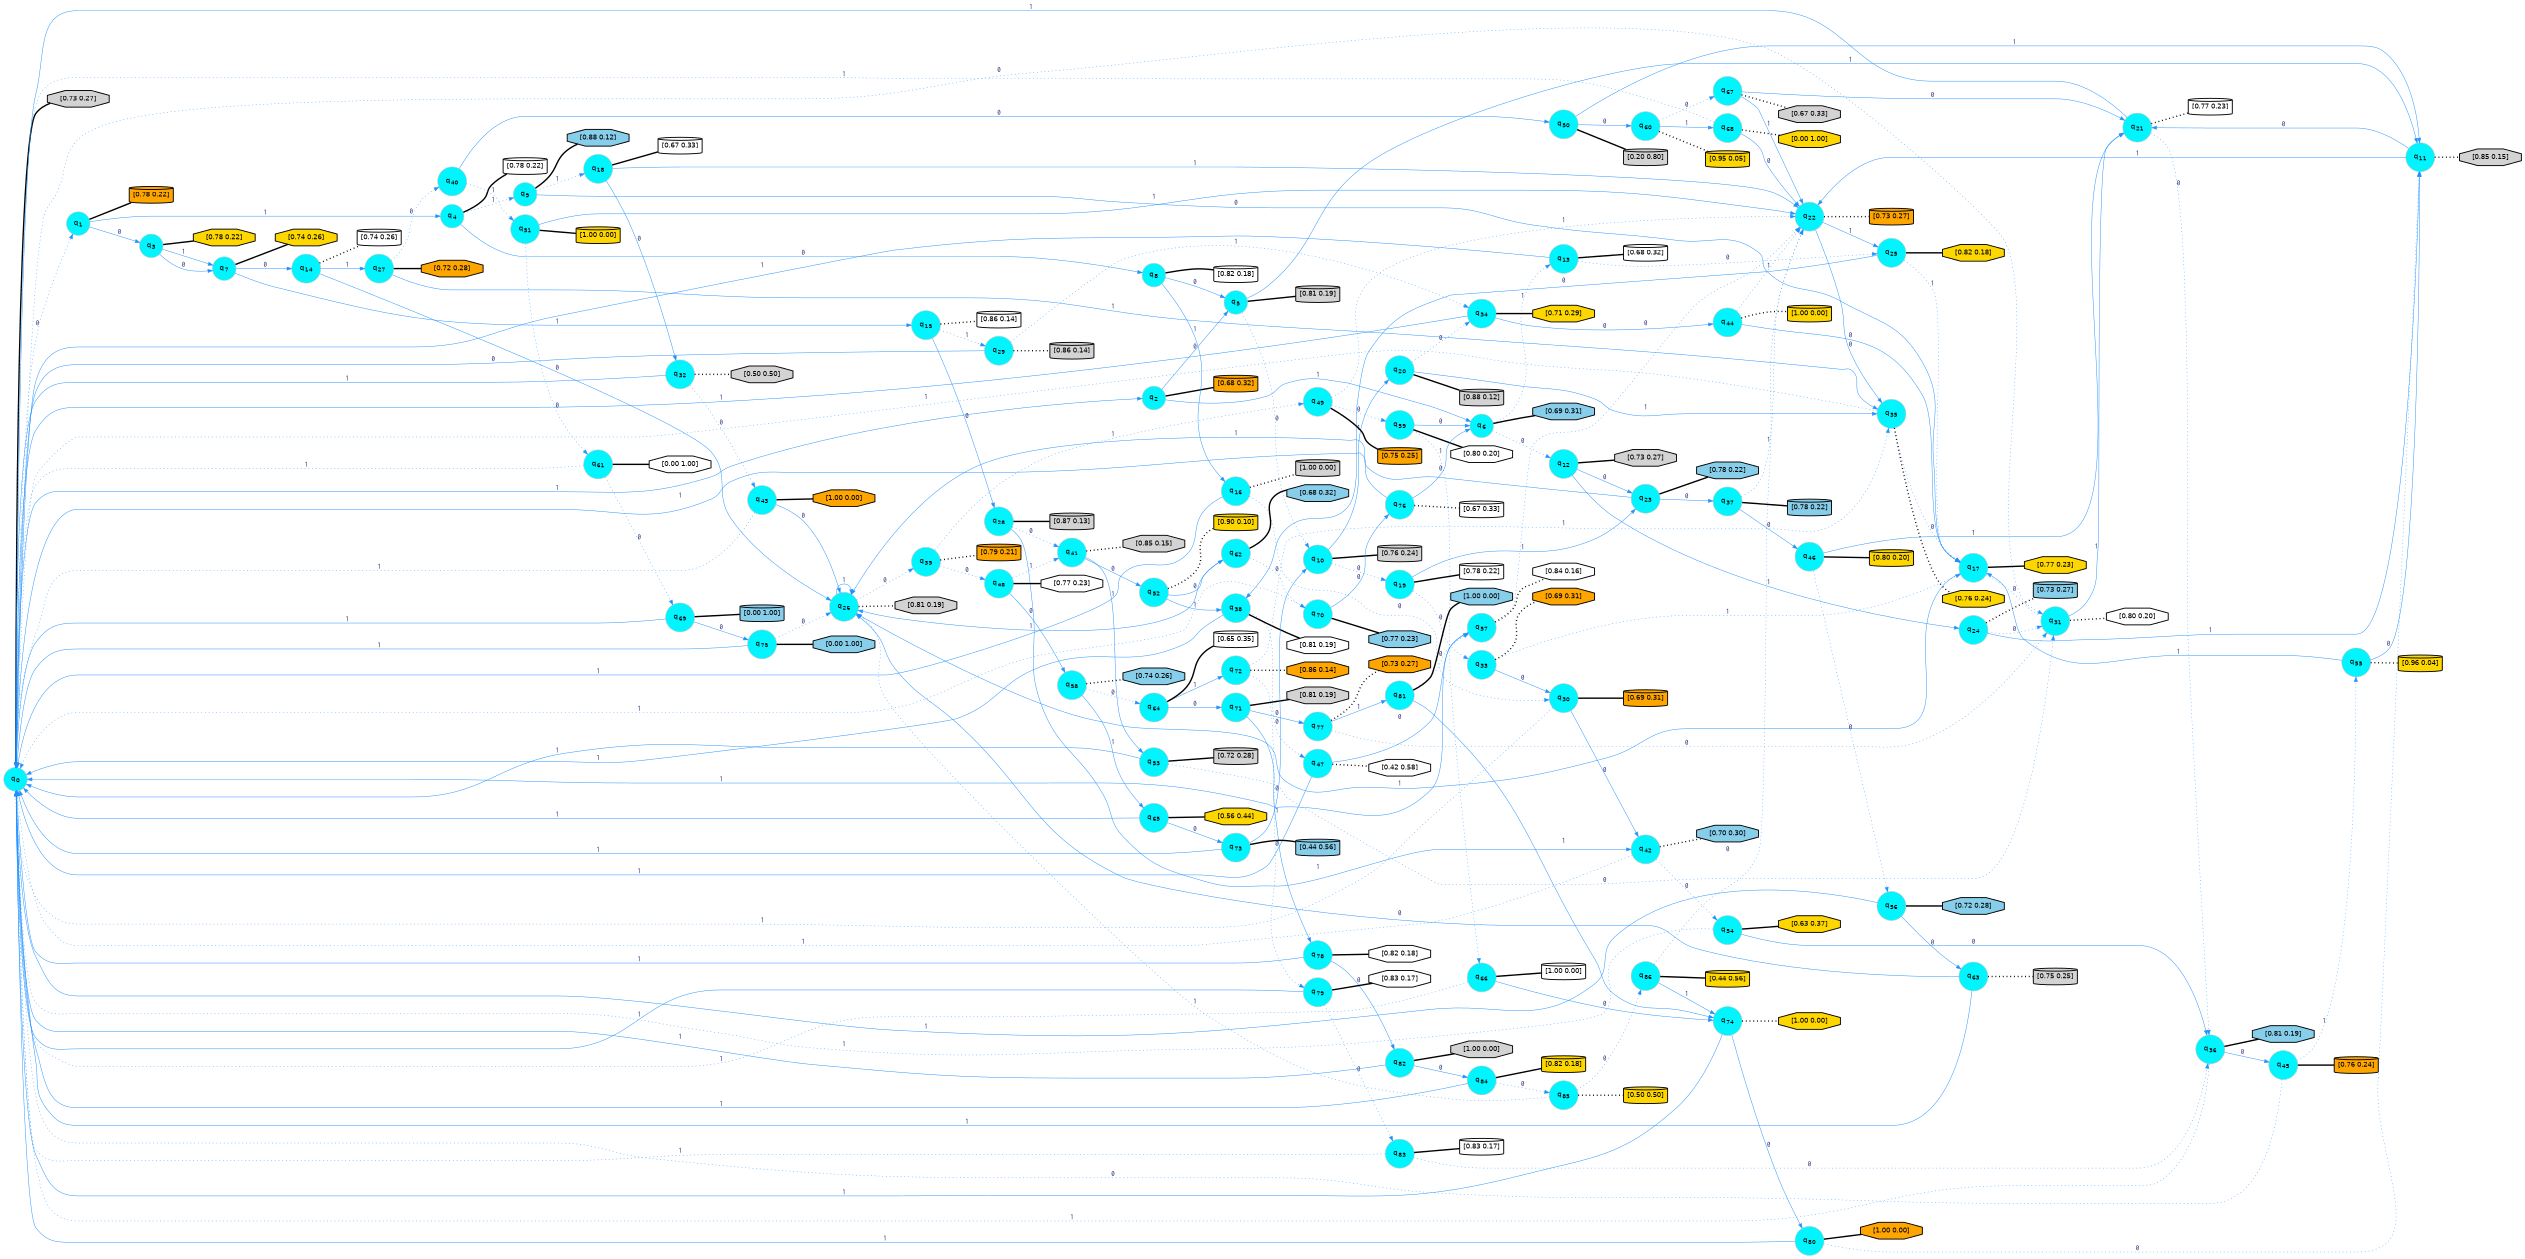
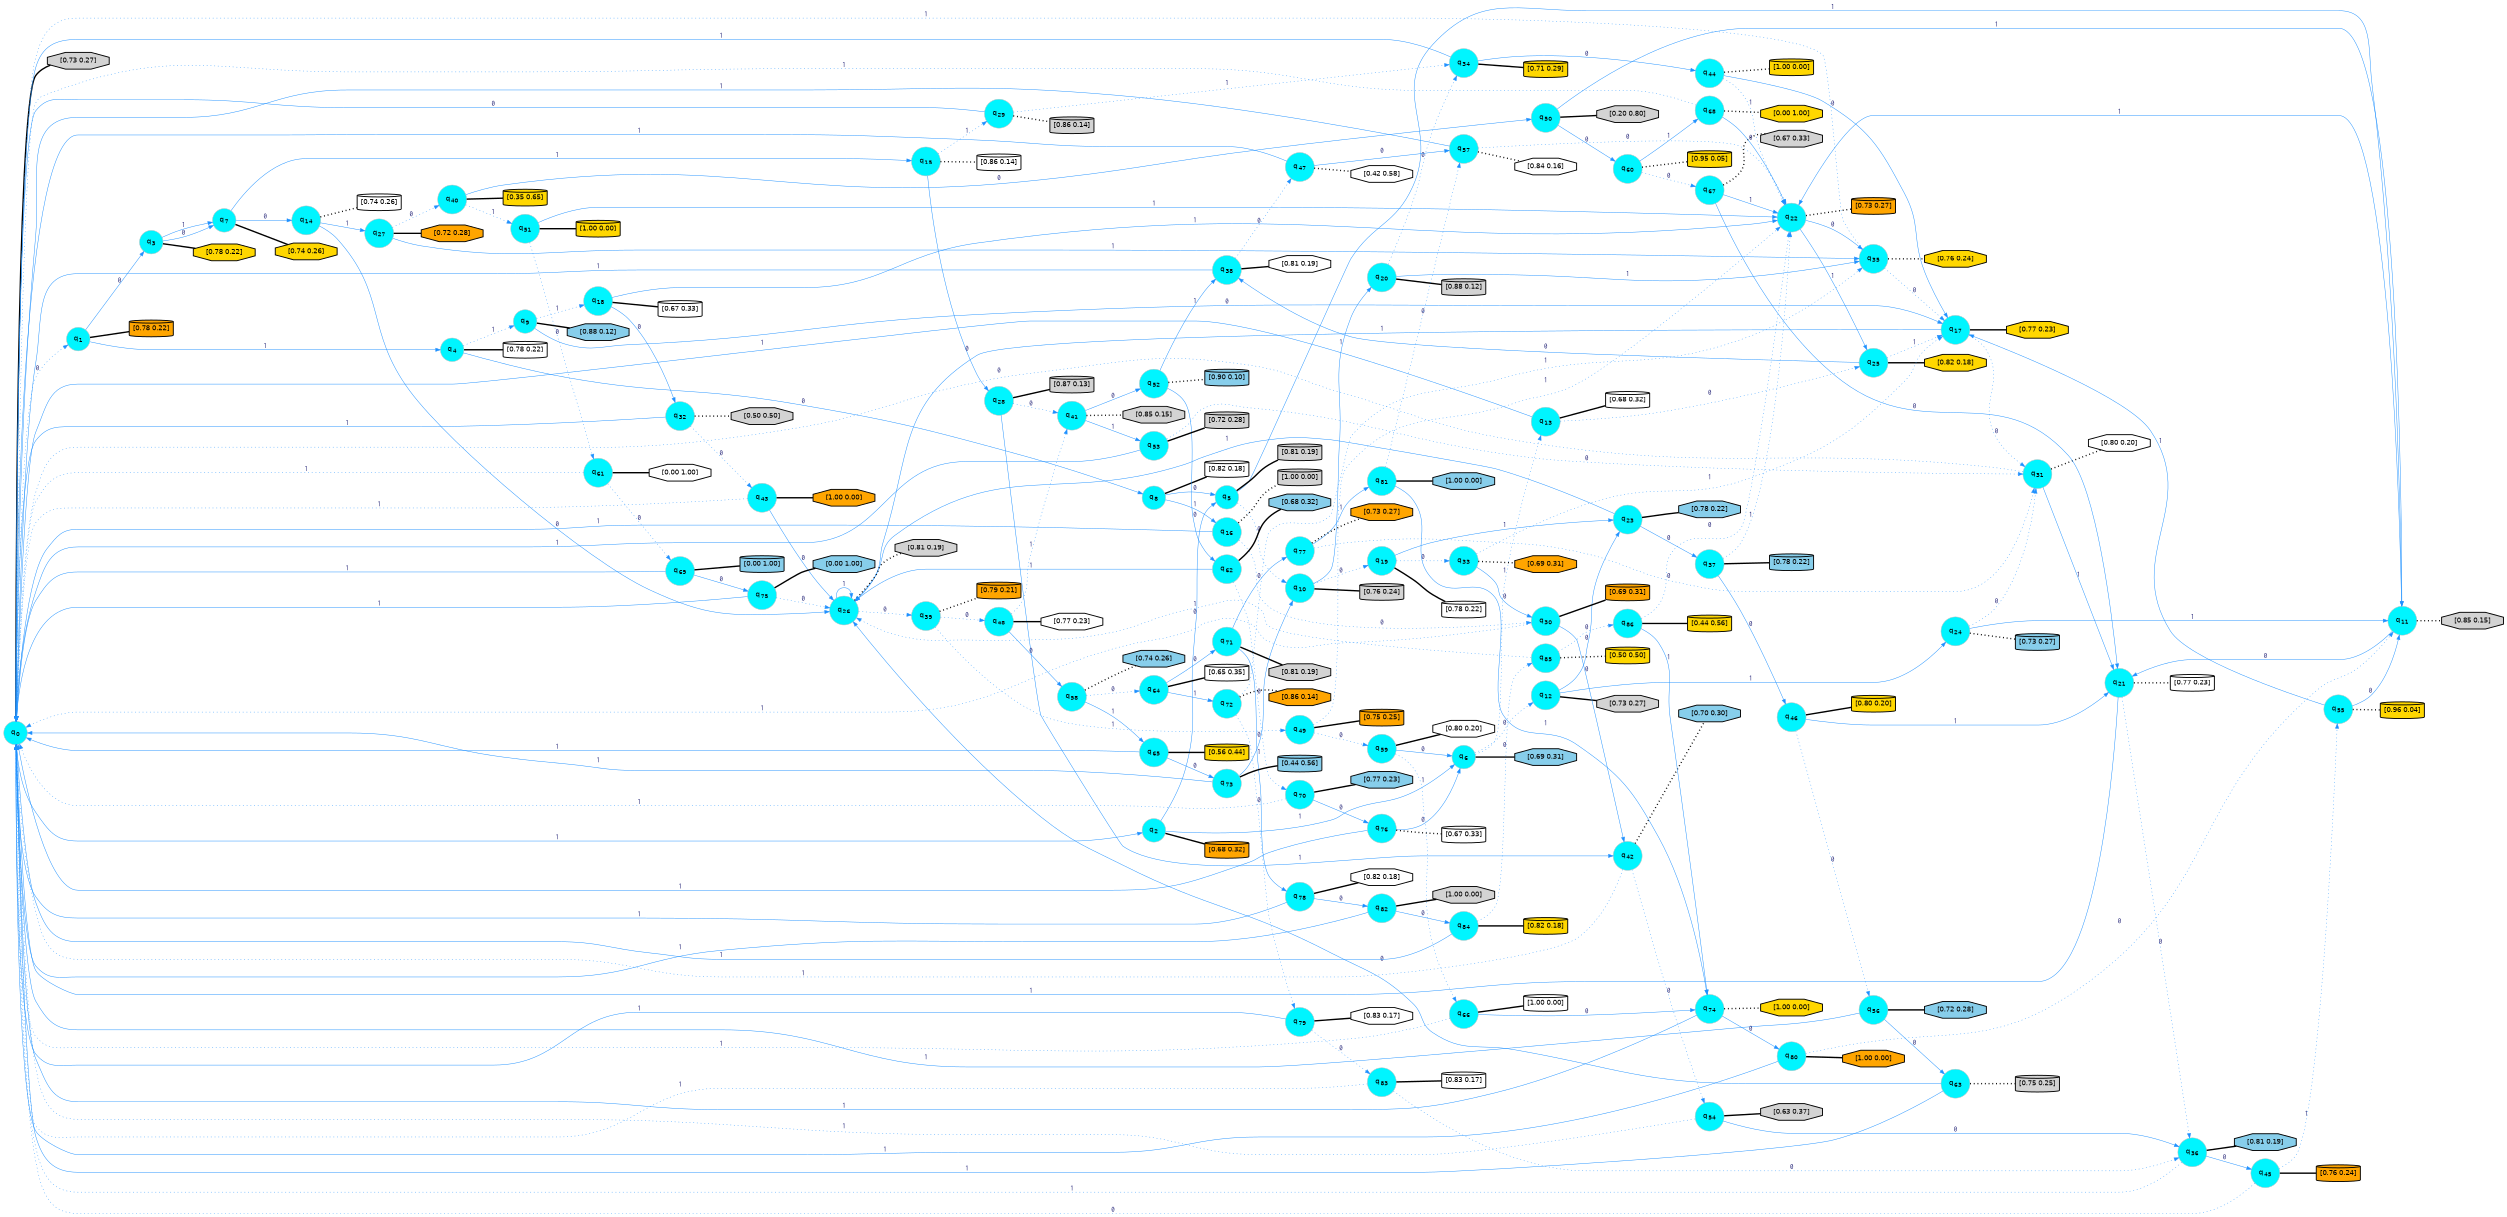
node "[0.20 0.80]": shape cylinder -> octagon
node "[0.35 0.65]": added
node "[0.71 0.29]": shape octagon -> cylinder
node "[0.90 0.10]": fillcolor gold -> skyblue
node "[0.56 0.44]": shape octagon -> cylinder
node "[0.63 0.37]": fillcolor gold -> lightgrey
